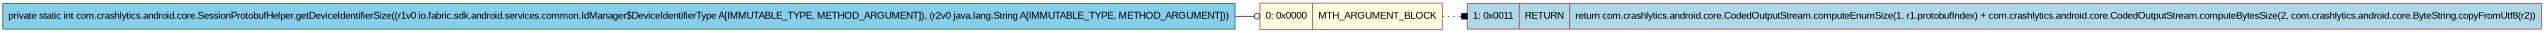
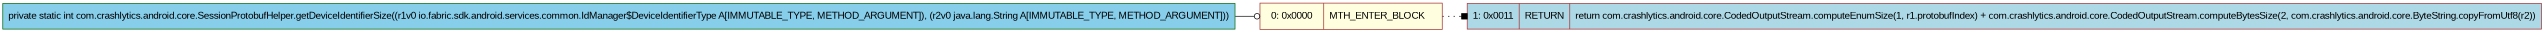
node "0: 0x0000": text "MTH_ARGUMENT_BLOCK" -> "MTH_ENTER_BLOCK"
